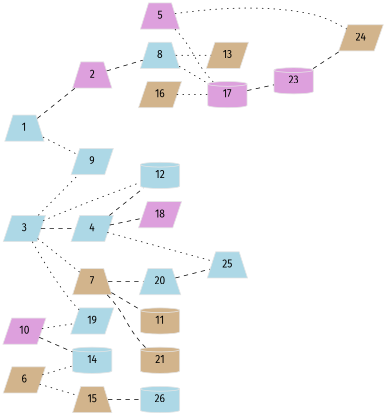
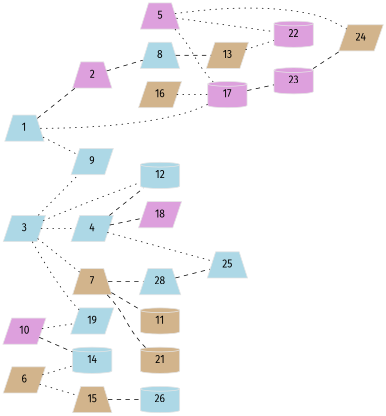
node "22": added
edge "8" -- "13": style dotted -> dashed
edge "8" -- "17": now "1" -- "17"
edge "3" -- "4": style dashed -> dotted
node "20": label "20" -> "28"
